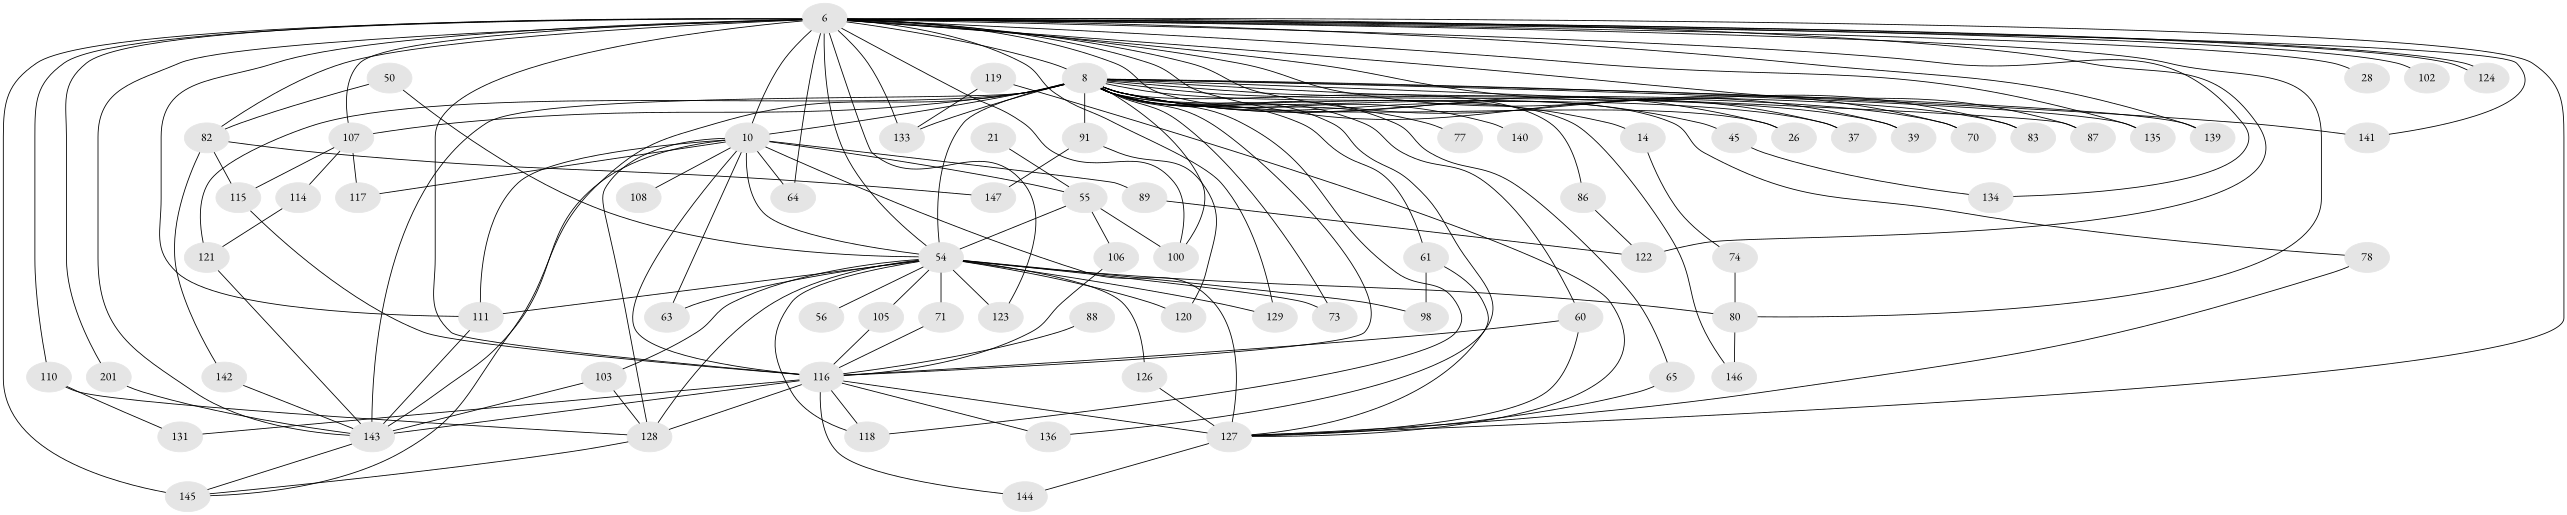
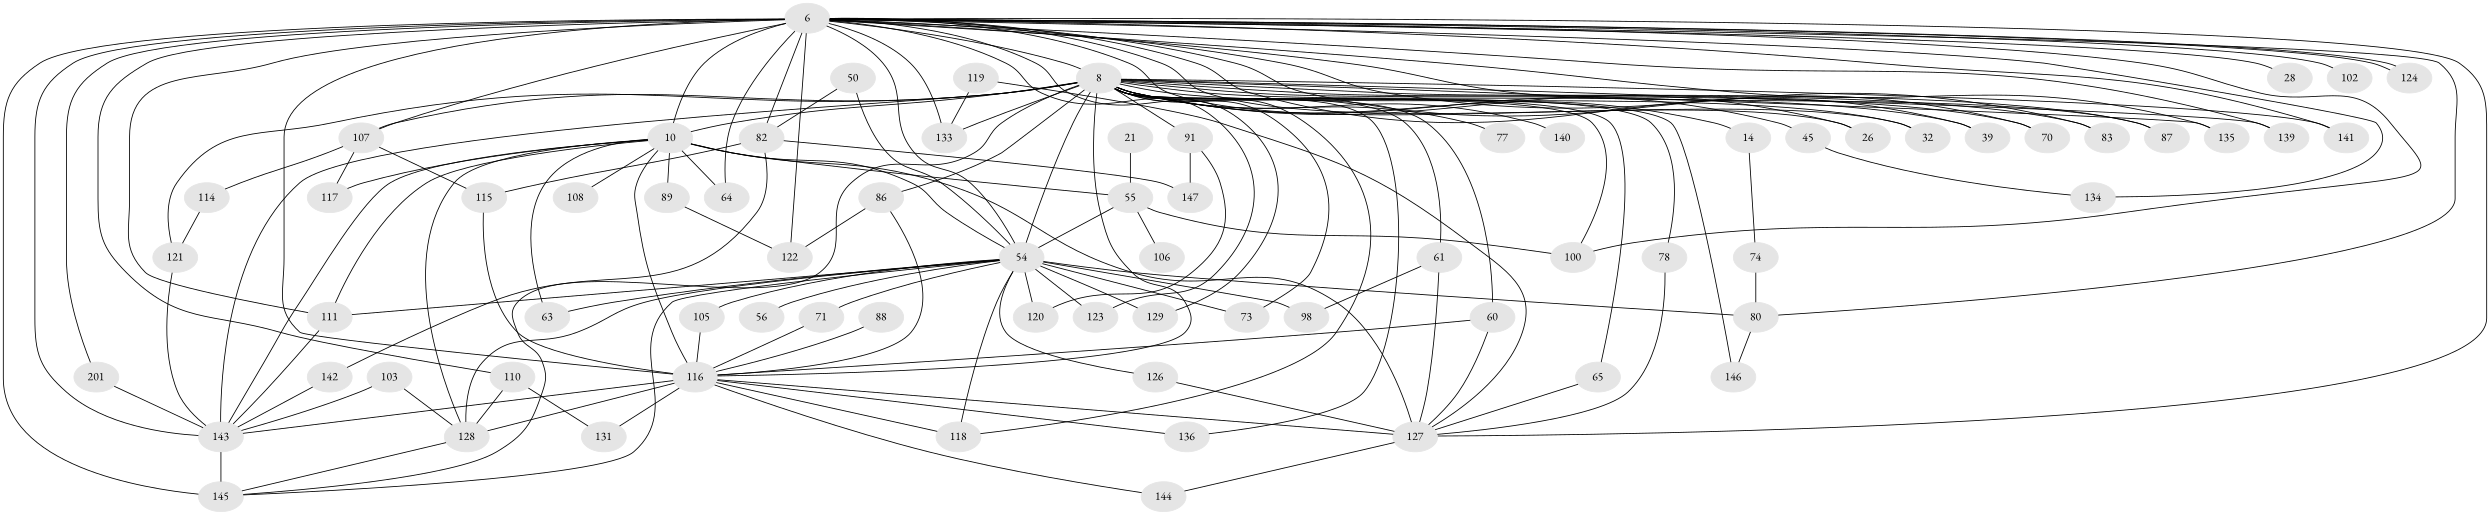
node "37": label "37" -> "32"
edge "54" -- "103": now "54" -- "145"
edge "106" -- "116": now "86" -- "116"
